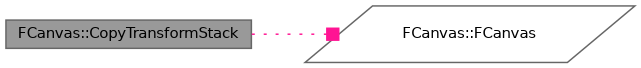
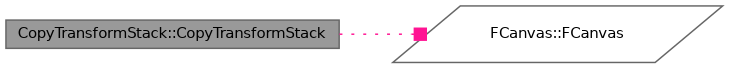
node "FCanvas::CopyTransformStack": label "FCanvas::CopyTransformStack" -> "CopyTransformStack::CopyTransformStack"
